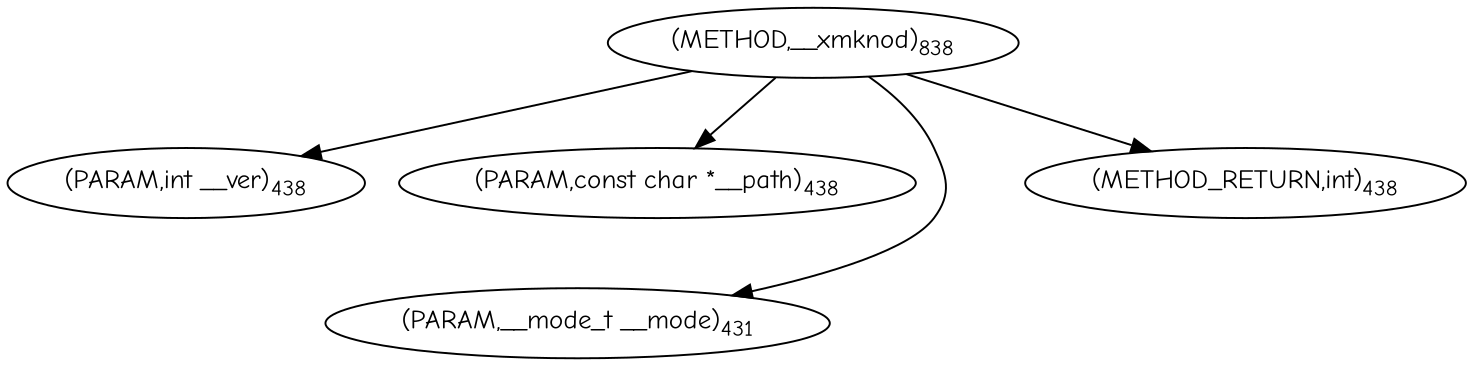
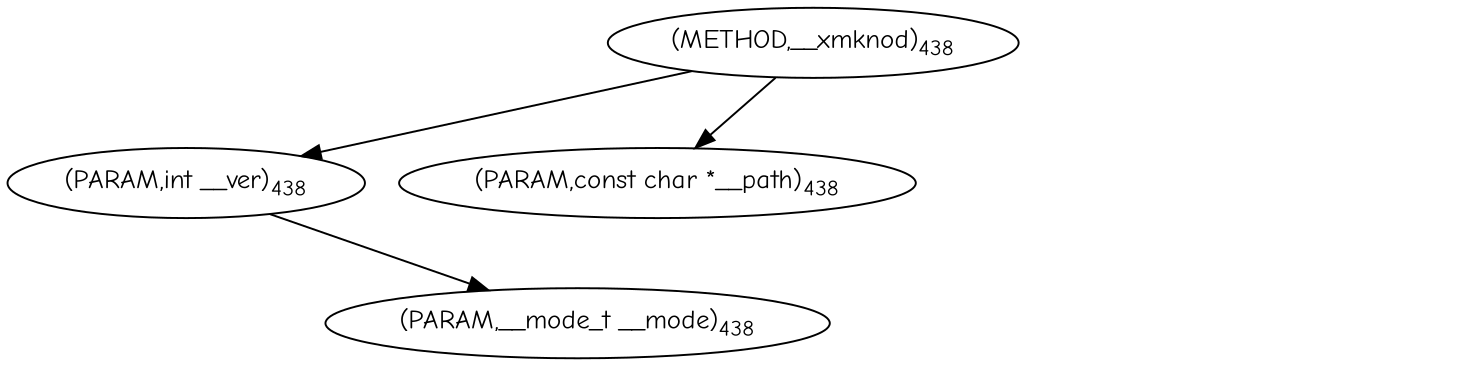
node "(METHOD,__xmknod)": text "838" -> "438"
node "(METHOD_RETURN,int)": removed
edge "(METHOD,__xmknod)" -> "(PARAM,__mode_t __mode)": now "(PARAM,int __ver)" -> "(PARAM,__mode_t __mode)"
node "(PARAM,__mode_t __mode)": text "431" -> "438"
